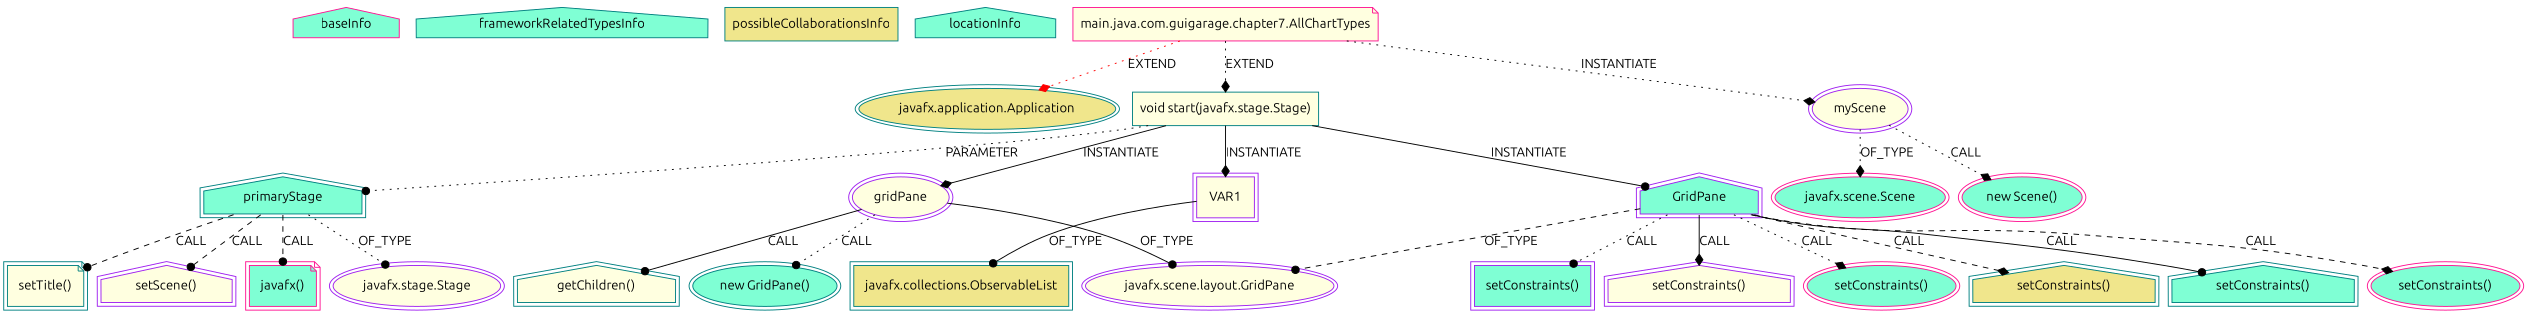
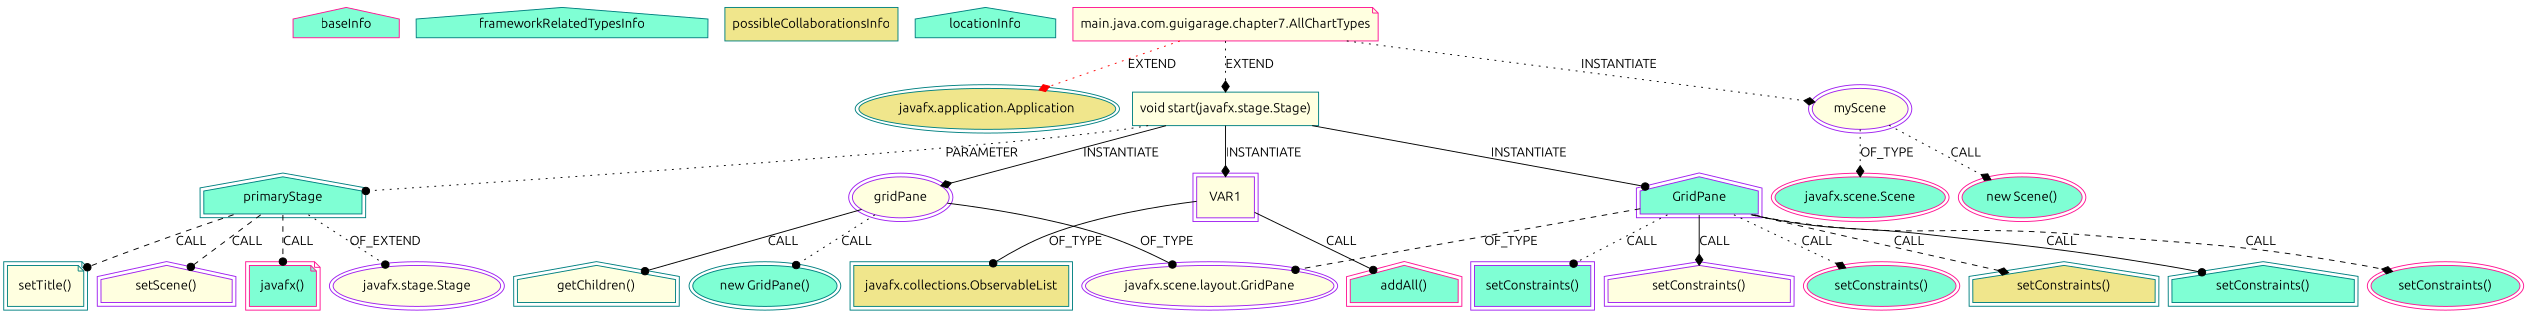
edge "primaryStage" -> "javafx.stage.Stage": label "OF_TYPE" -> "OF_EXTEND"
node "addAll()": added
